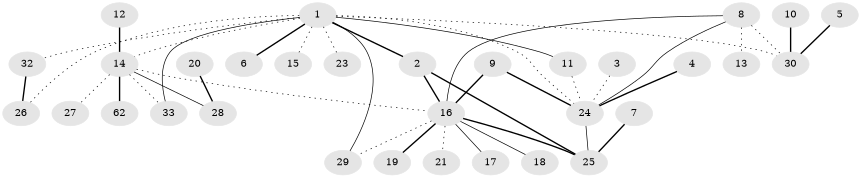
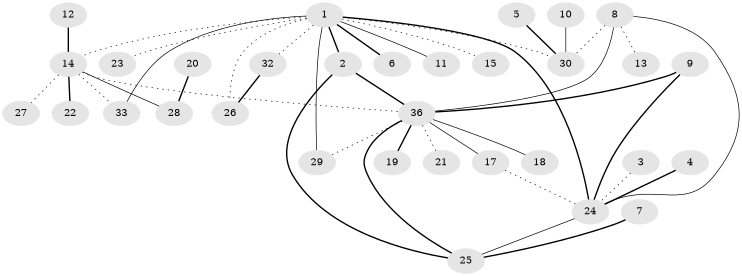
edge "1" -- "24": style dotted -> bold
edge "10" -- "30": style bold -> solid
edge "11" -- "24": now "17" -- "24"
node "62": label "62" -> "22"
node "16": label "16" -> "36"
